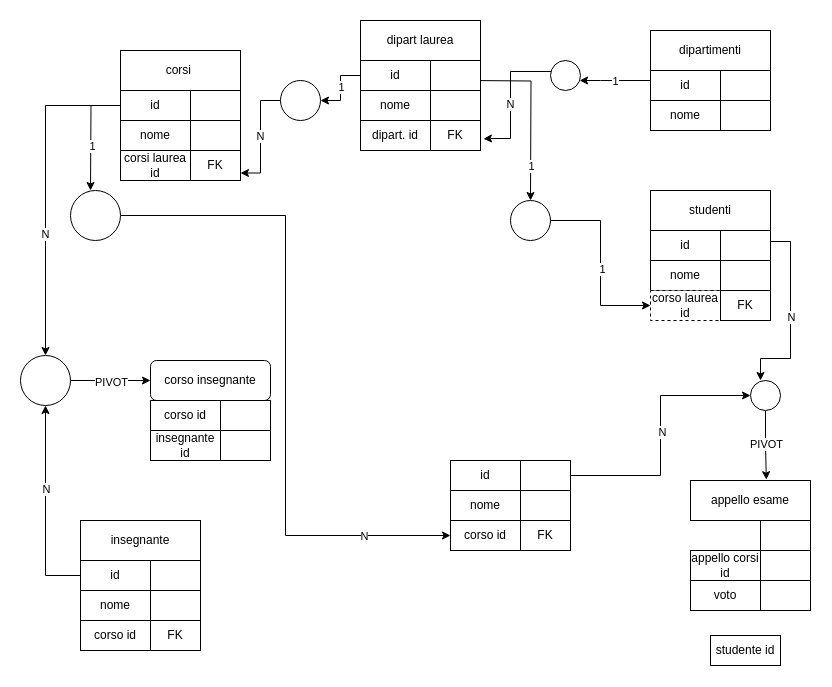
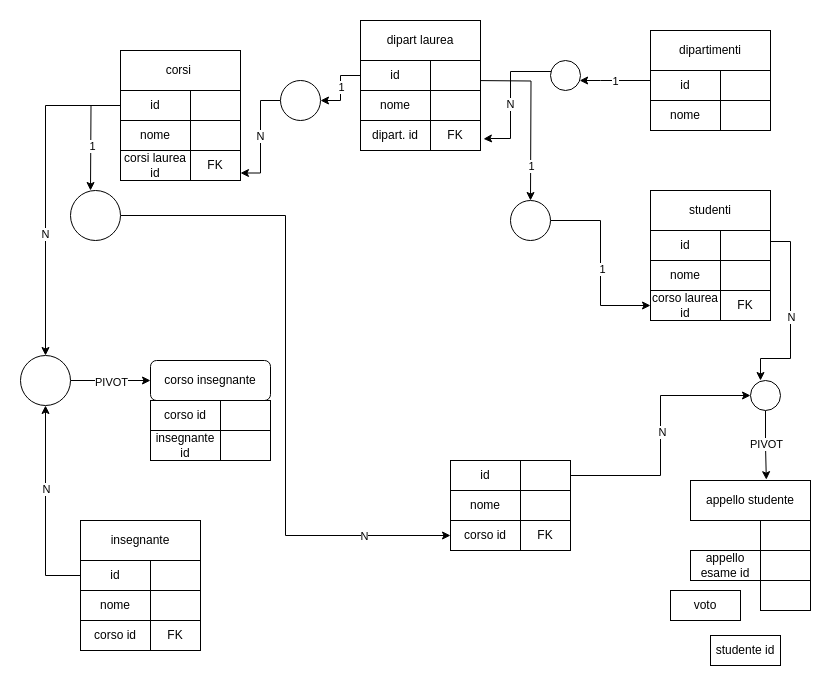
node "corso laurea id": style dashed -> solid
node "appello esame": label "appello esame" -> "appello studente"
node "appello corsi id": label "appello corsi id" -> "appello esame id"
node "voto": moved (726, 596) -> (706, 606)
